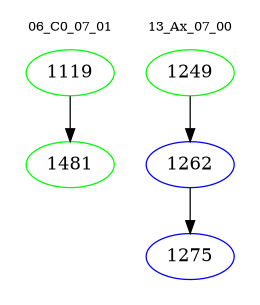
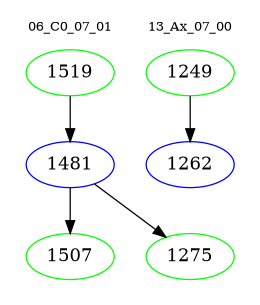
node "1119": label "1119" -> "1519"
node "1481": color green -> blue
edge "1262" -> "1275": now "1481" -> "1275"
node "1507": added
node "1275": color blue -> green
